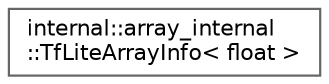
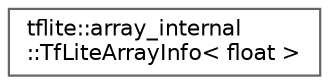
node "internal::array_internal ::TfLiteArrayInfo< float >": label "internal::array_internal ::TfLiteArrayInfo< float >" -> "tflite::array_internal ::TfLiteArrayInfo< float >"
